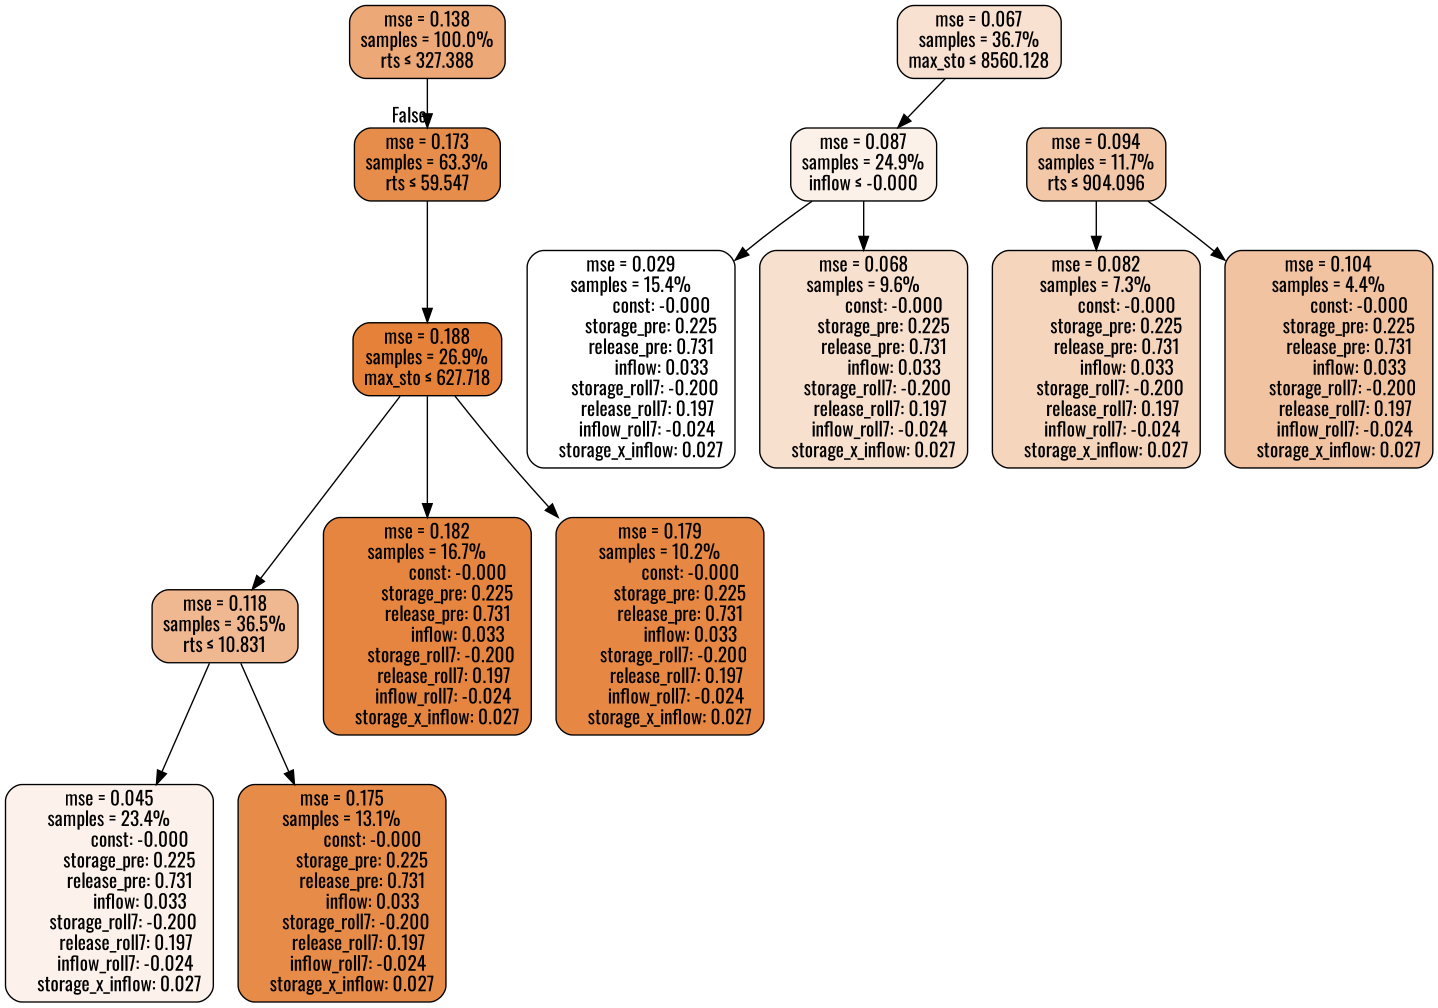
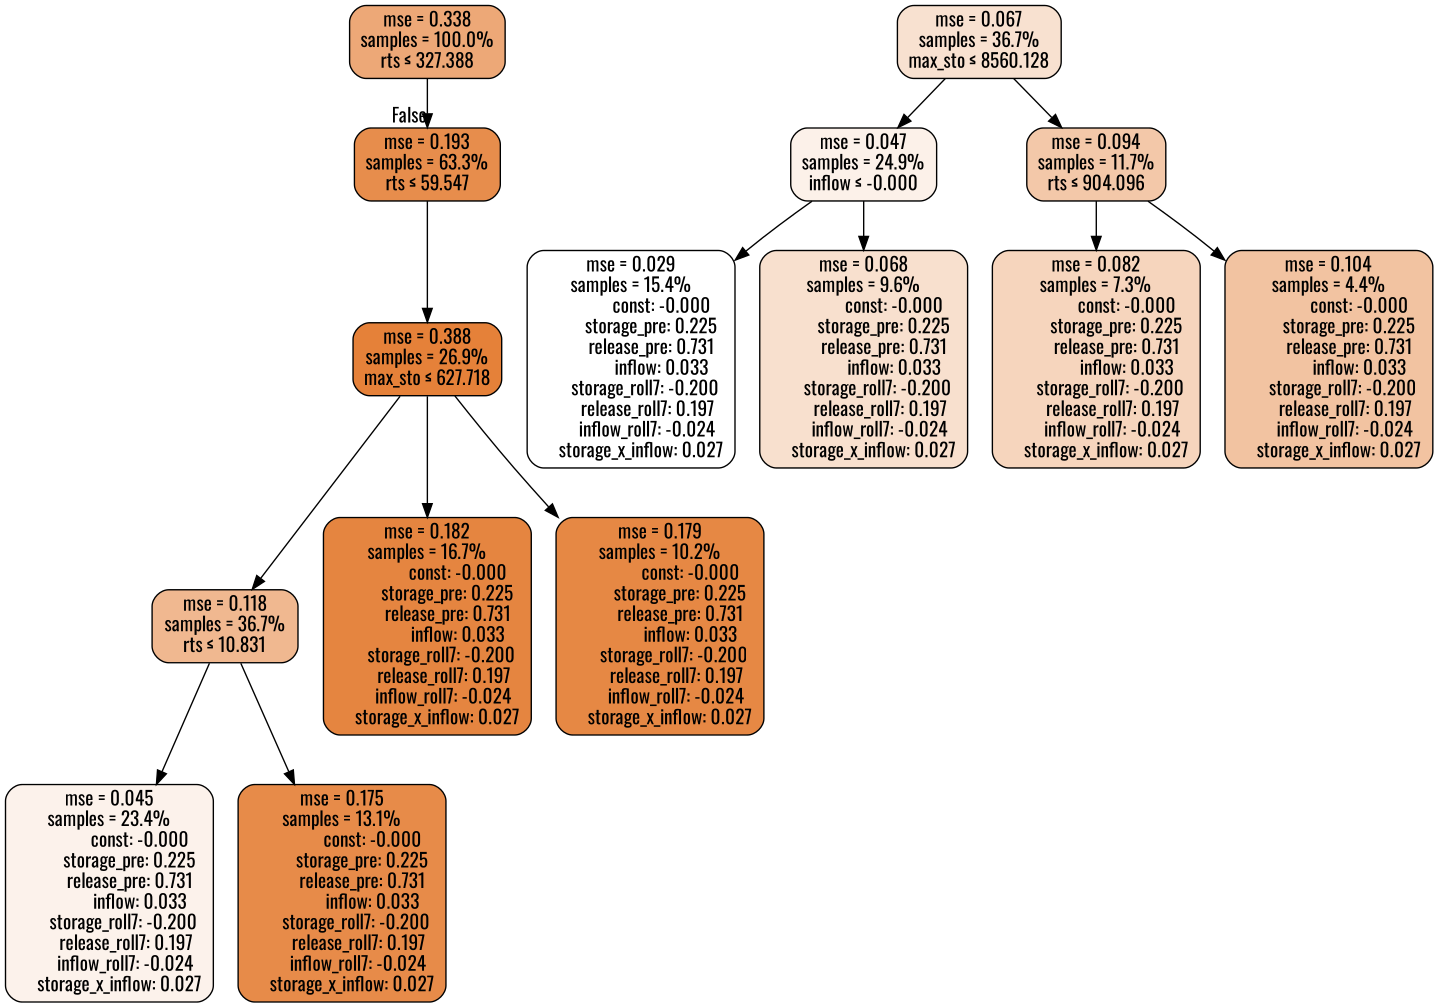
node "mse = 0.138 samples = 100.0% rts ≤ 327.388": label "mse = 0.138 samples = 100.0% rts ≤ 327.388" -> "mse = 0.338 samples = 100.0% rts ≤ 327.388"
edge "mse = 0.067 samples = 36.7% max_sto ≤ 8560.128" -> "mse = 0.094 samples = 11.7% rts ≤ 904.096": added
node "mse = 0.173 samples = 63.3% rts ≤ 59.547": label "mse = 0.173 samples = 63.3% rts ≤ 59.547" -> "mse = 0.193 samples = 63.3% rts ≤ 59.547"
node "mse = 0.087 samples = 24.9% inflow ≤ -0.000": label "mse = 0.087 samples = 24.9% inflow ≤ -0.000" -> "mse = 0.047 samples = 24.9% inflow ≤ -0.000"
node "mse = 0.188 samples = 26.9% max_sto ≤ 627.718": label "mse = 0.188 samples = 26.9% max_sto ≤ 627.718" -> "mse = 0.388 samples = 26.9% max_sto ≤ 627.718"
node "mse = 0.118 samples = 36.5% rts ≤ 10.831": label "mse = 0.118 samples = 36.5% rts ≤ 10.831" -> "mse = 0.118 samples = 36.7% rts ≤ 10.831"
